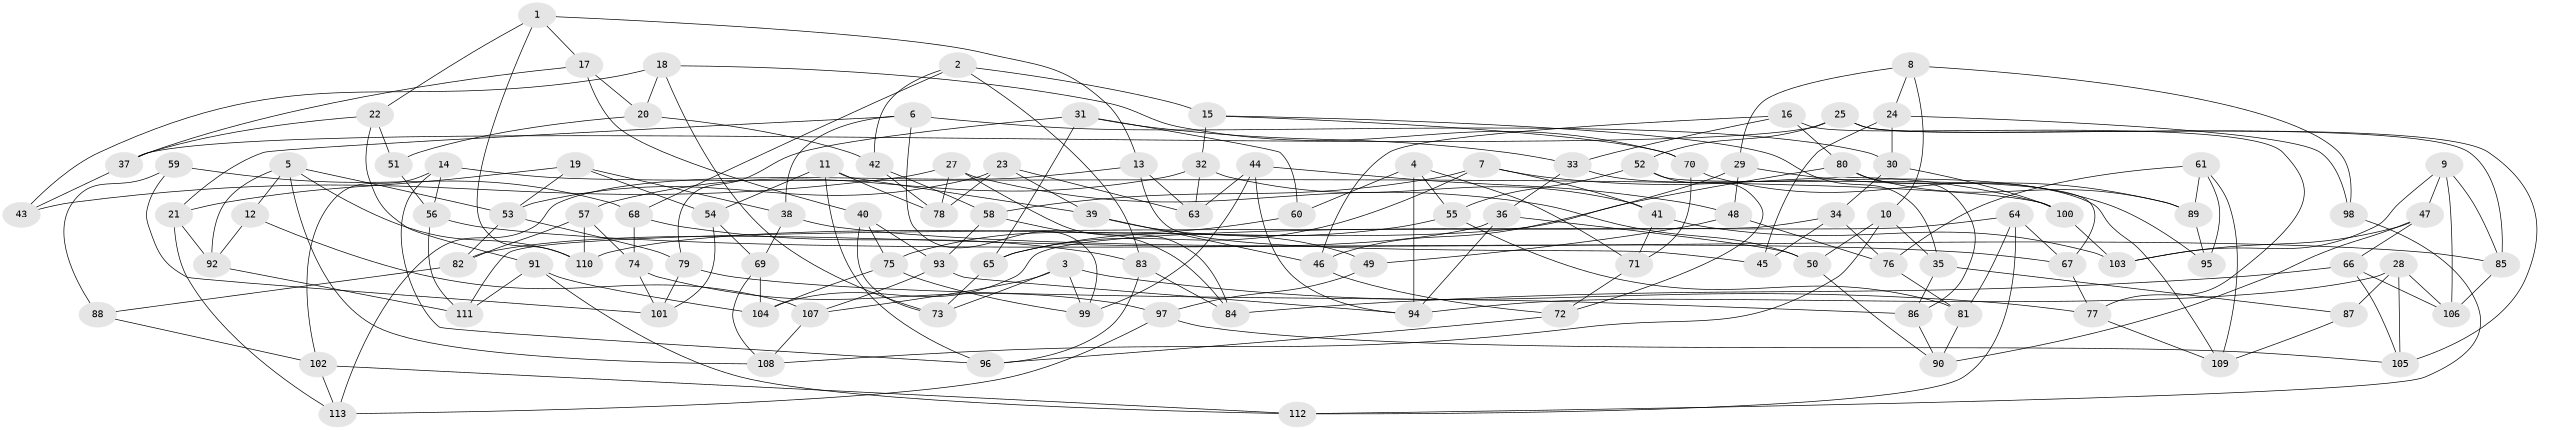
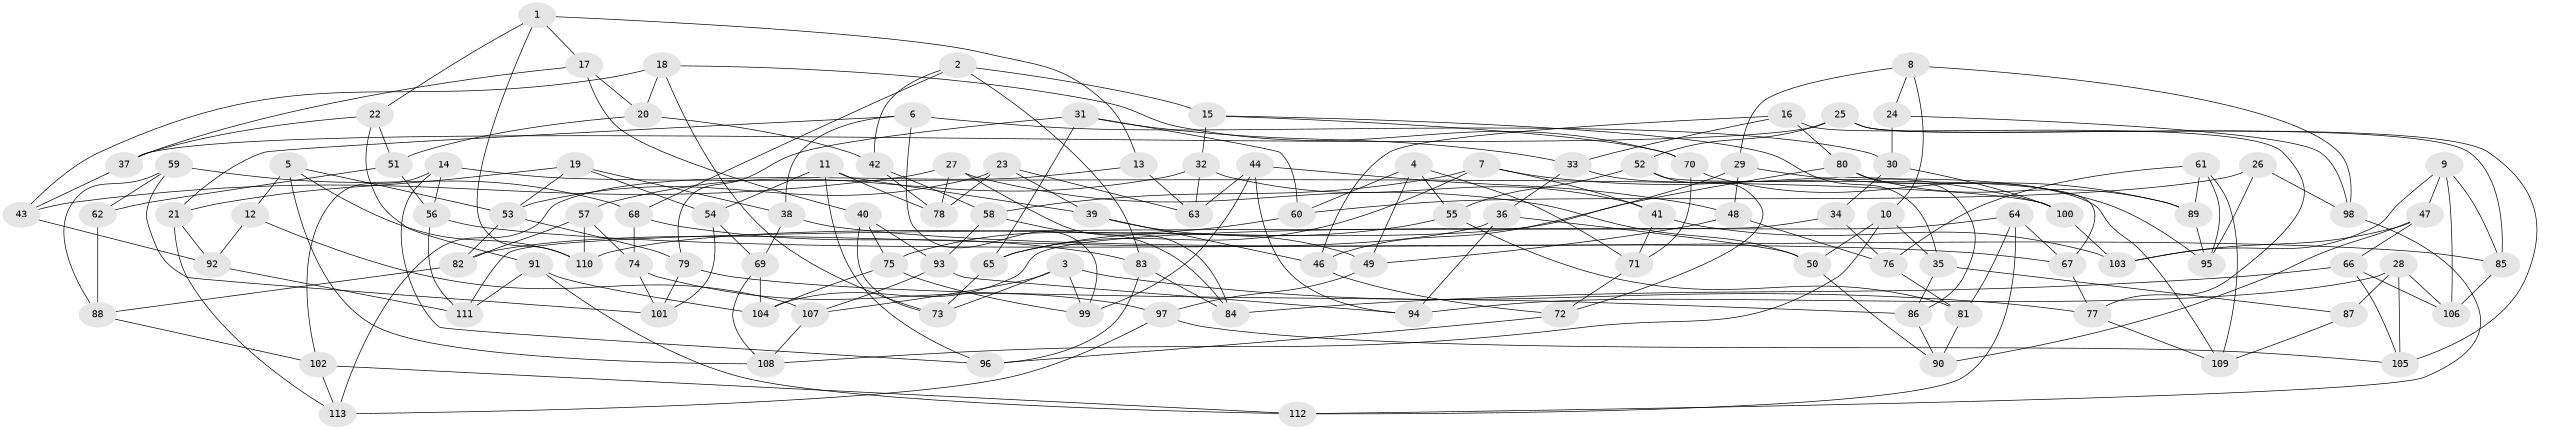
node "26": added
edge "5" -- "92": now "43" -- "92"
node "62": added
edge "4" -- "94": now "4" -- "49"
node "45": removed
